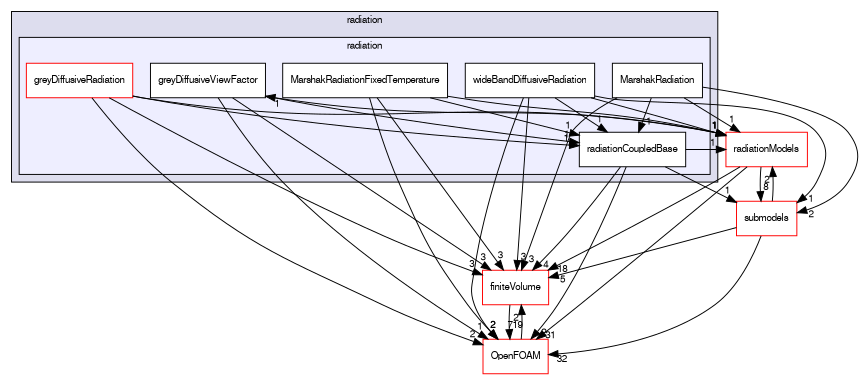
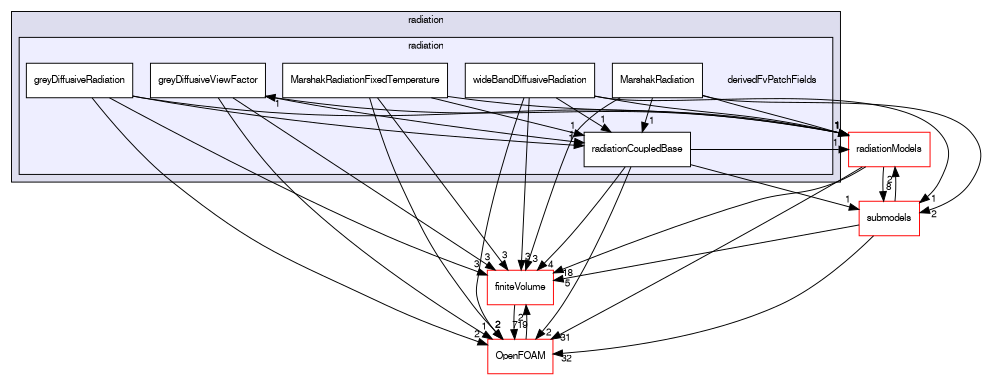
node "greyDiffusiveRadiation": color red -> black
node "derivedFvPatchFields": added
